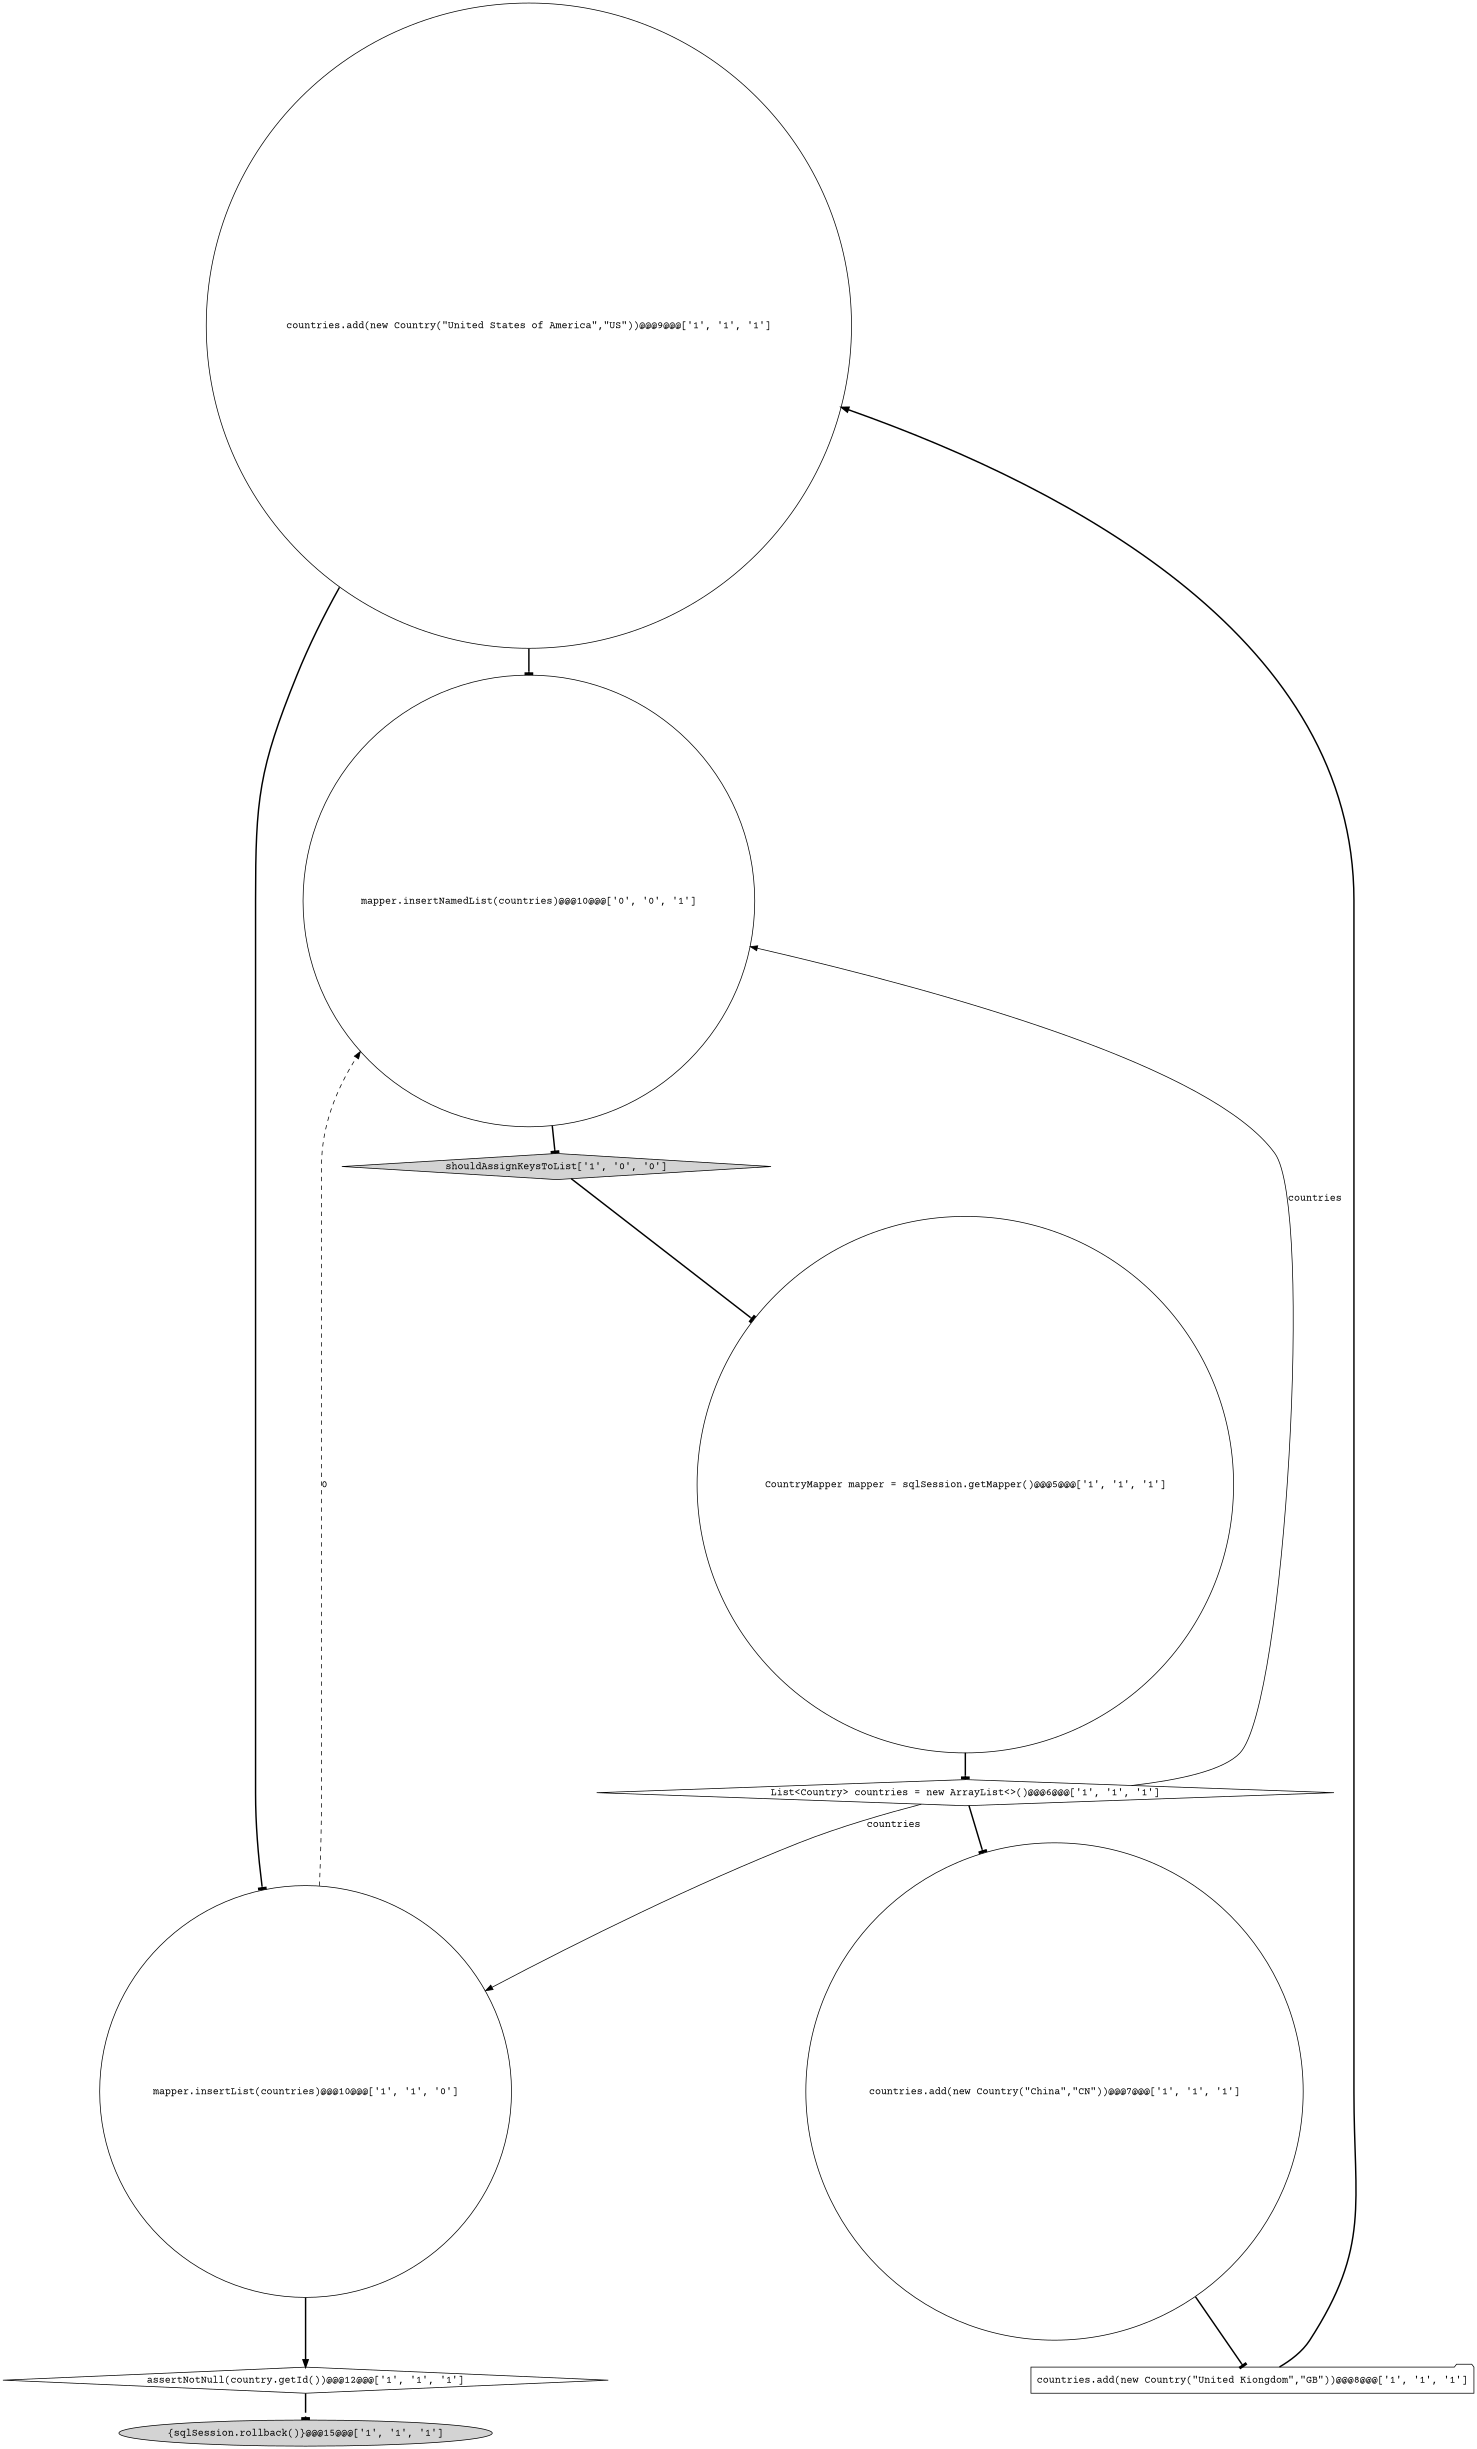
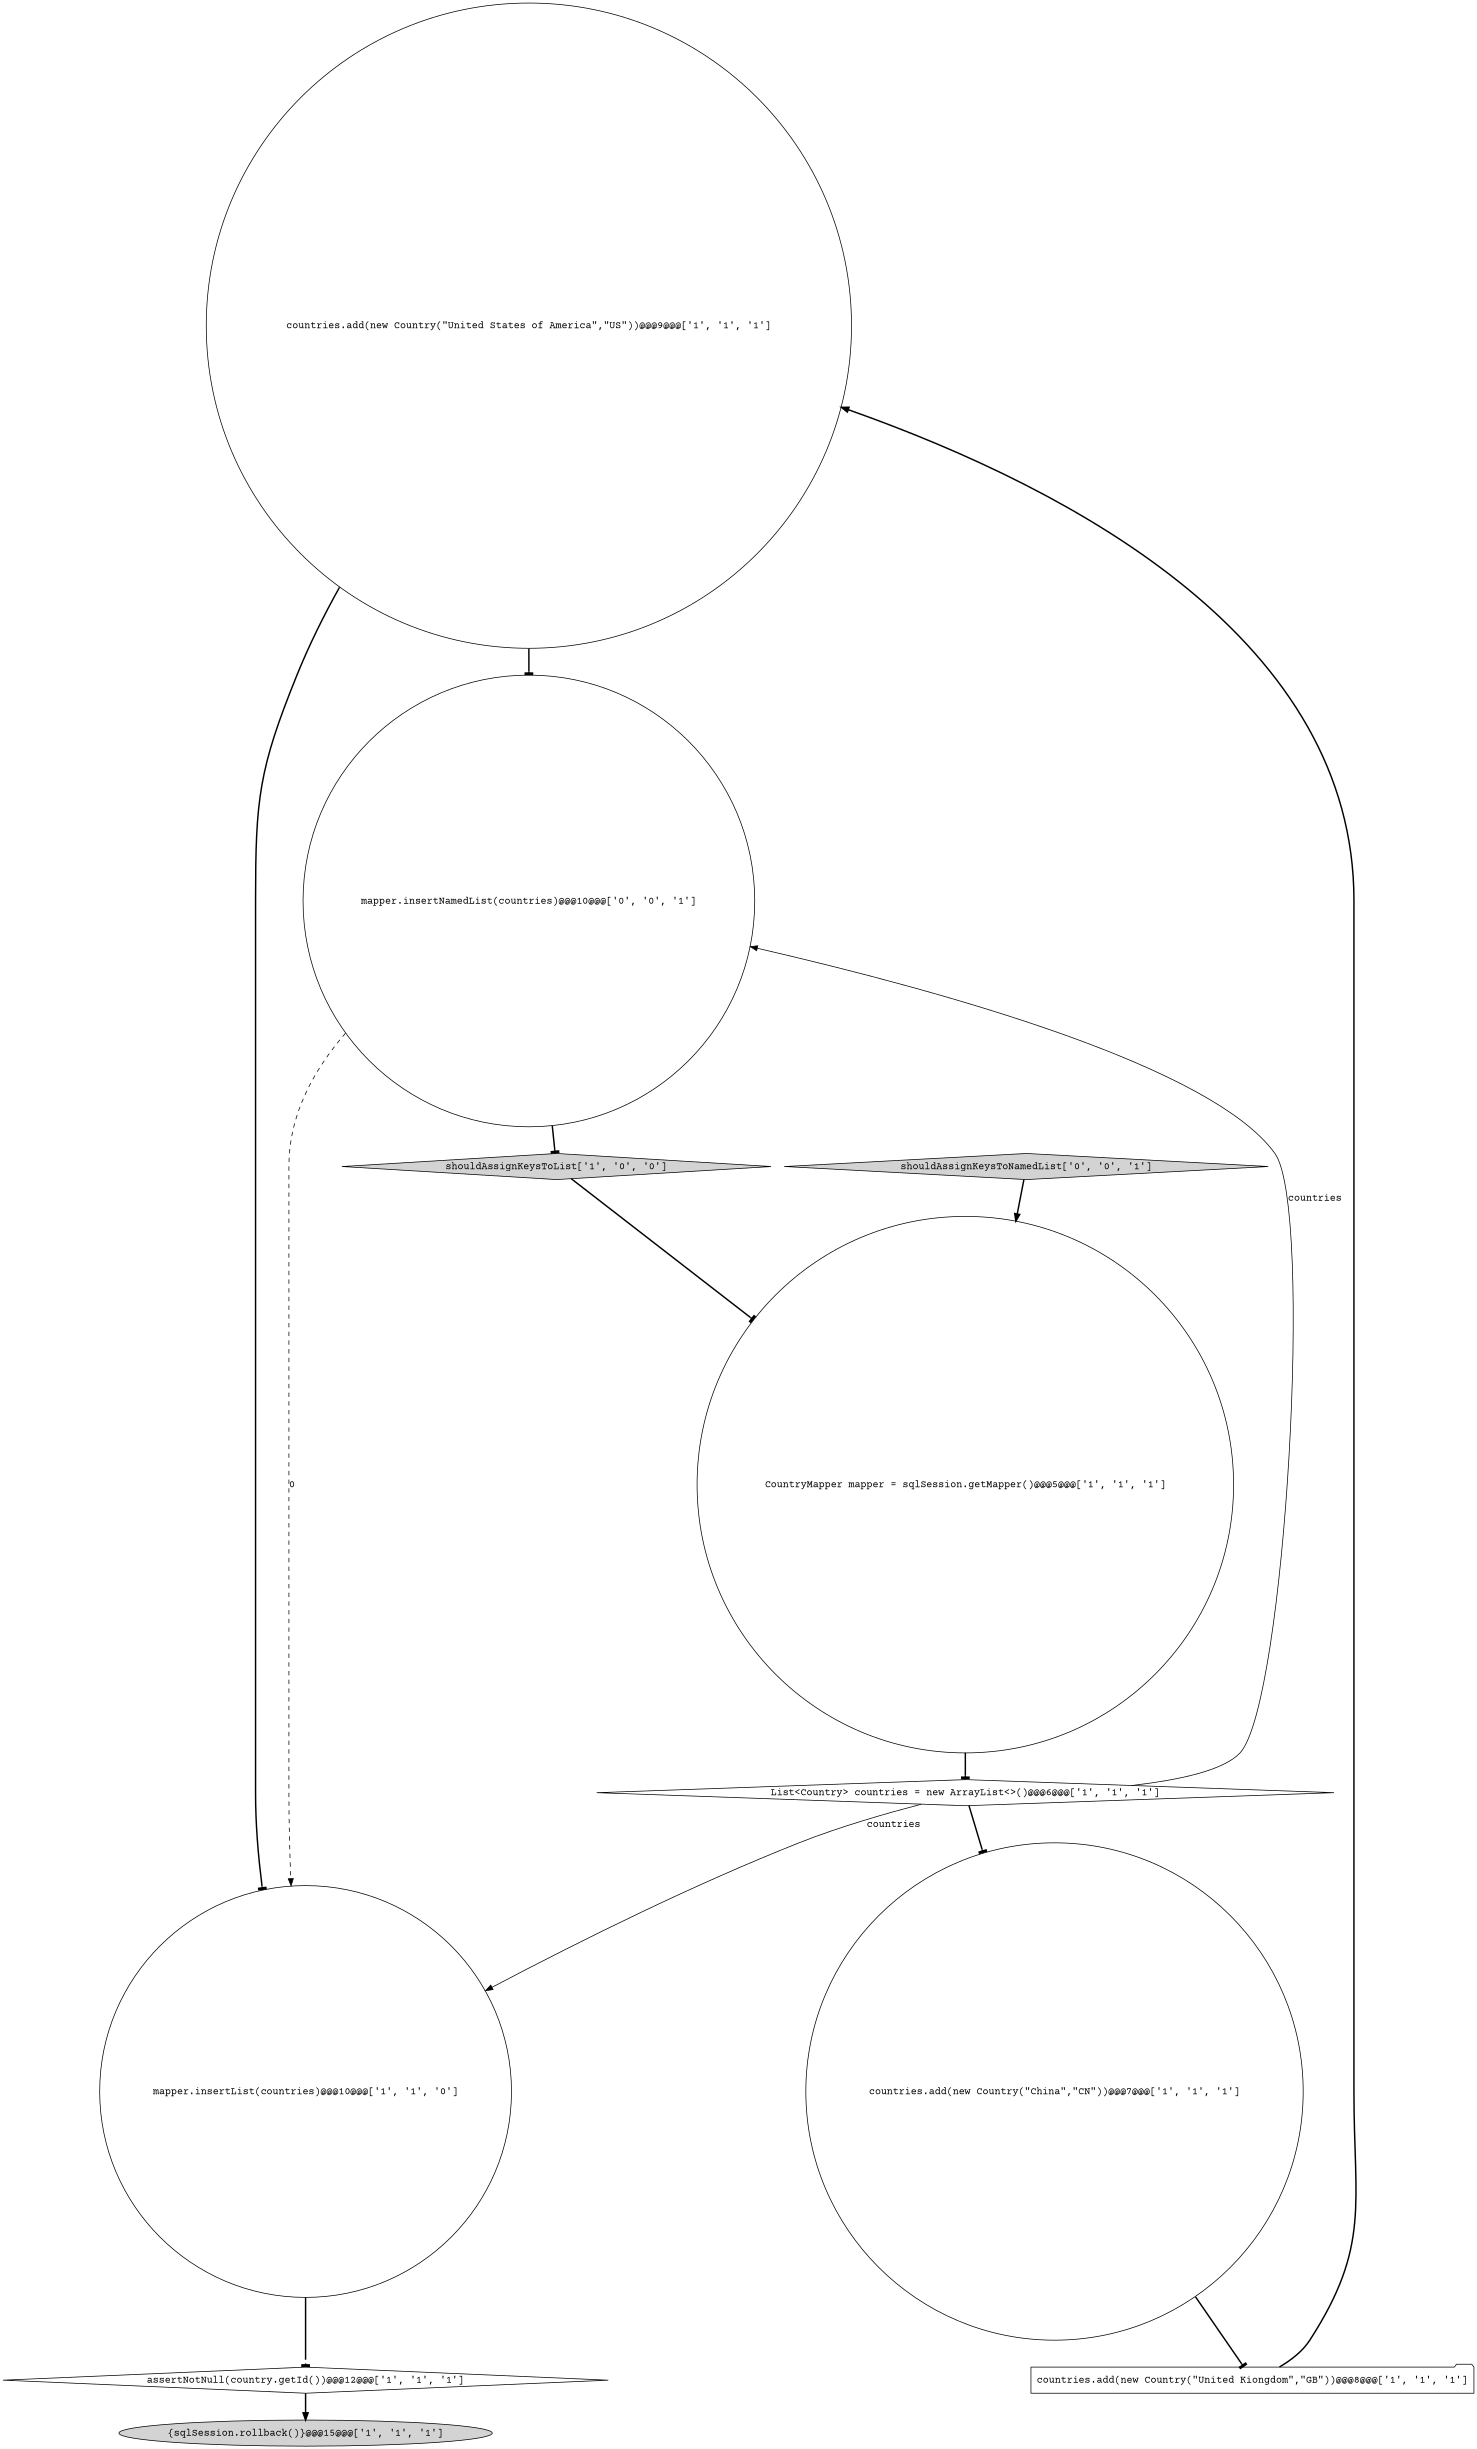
node "shouldAssignKeysToNamedList['0', '0', '1']": added
edge "mapper.insertList(countries)@@@10@@@['1', '1', '0']" -> "mapper.insertNamedList(countries)@@@10@@@['0', '0', '1']": reversed
edge "mapper.insertList(countries)@@@10@@@['1', '1', '0']" -> "assertNotNull(country.getId())@@@12@@@['1', '1', '1']": arrowhead normal -> tee
edge "assertNotNull(country.getId())@@@12@@@['1', '1', '1']" -> "{sqlSession.rollback()}@@@15@@@['1', '1', '1']": arrowhead tee -> normal
